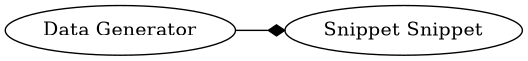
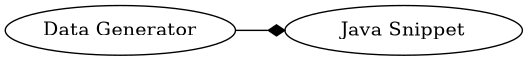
node "Snippet Snippet": label "Snippet Snippet" -> "Java Snippet"
